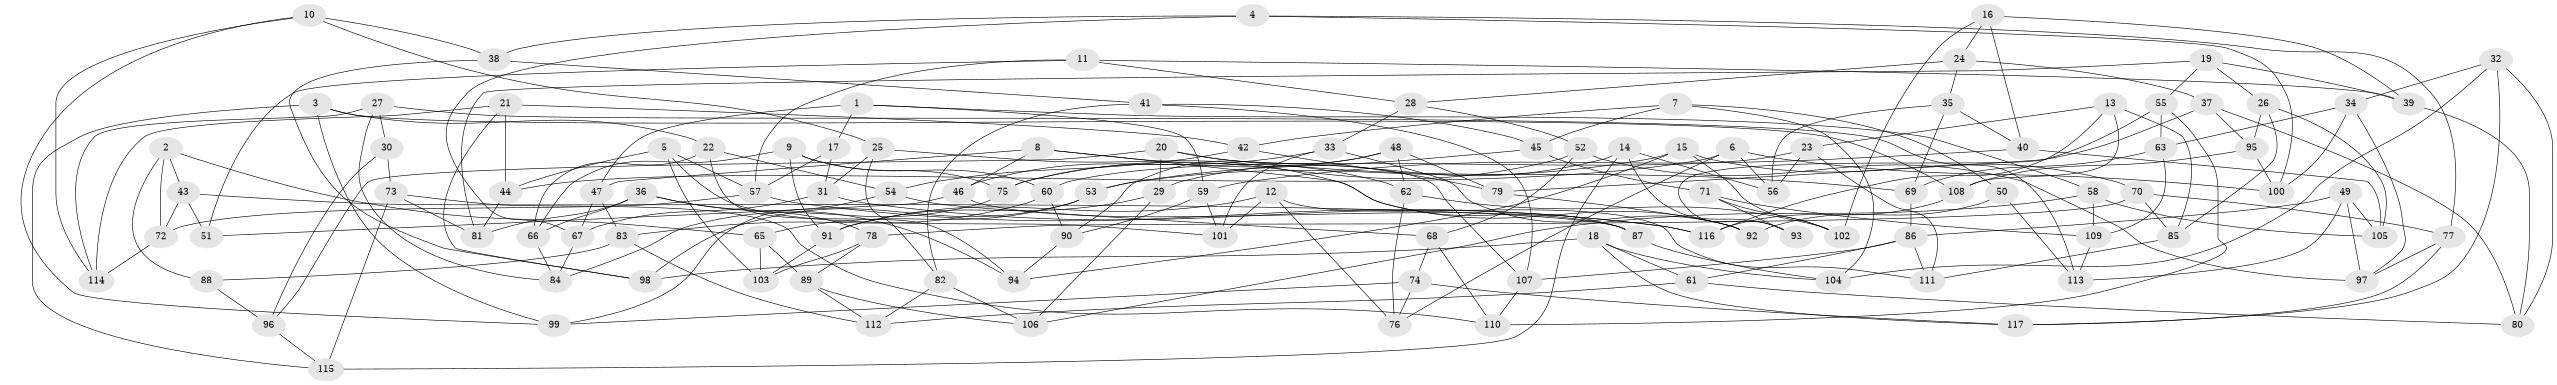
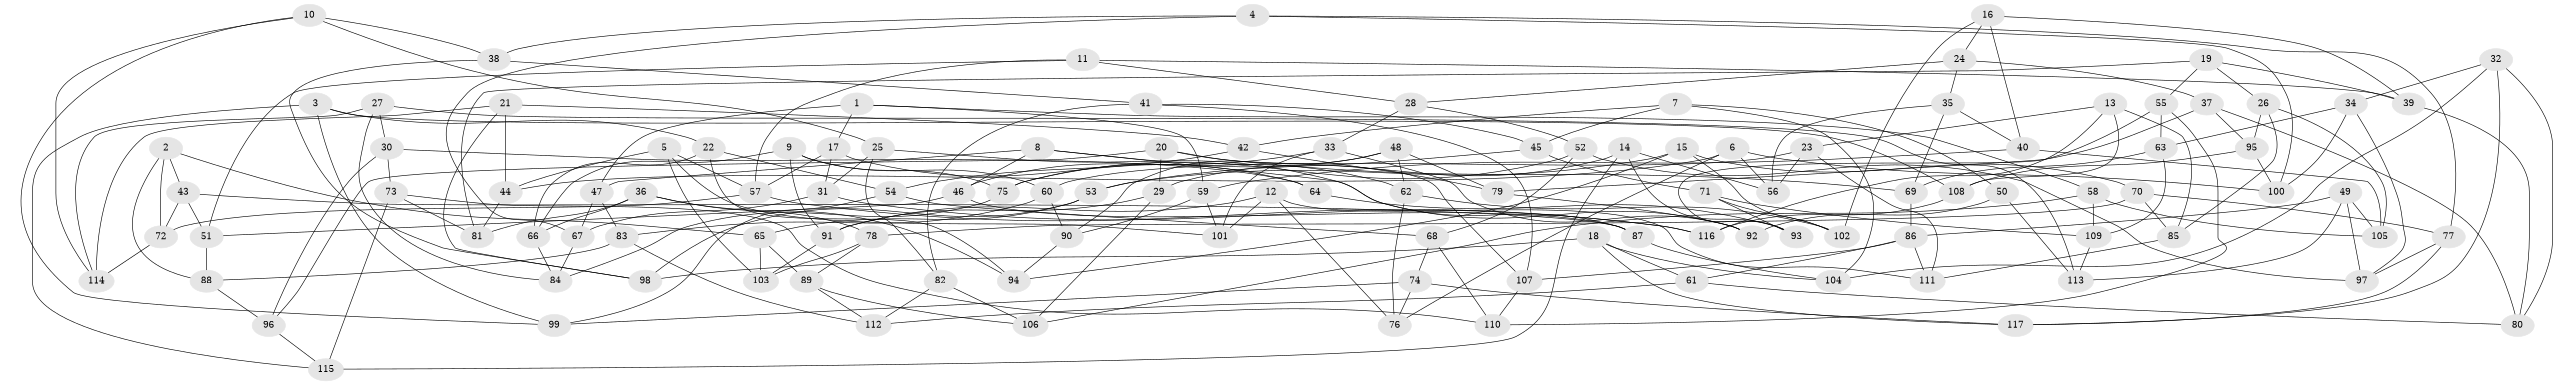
node "64": added
edge "51" -- "88": added
